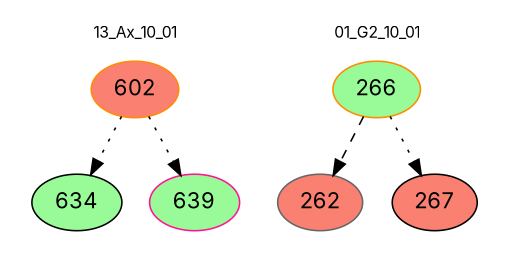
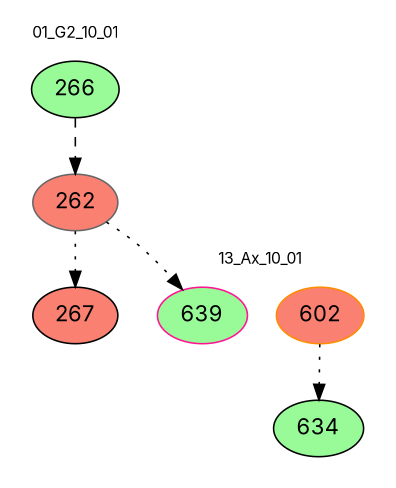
node "266": color darkorange -> black
edge "602" -> "639": now "262" -> "639"
edge "266" -> "267": now "262" -> "267"
